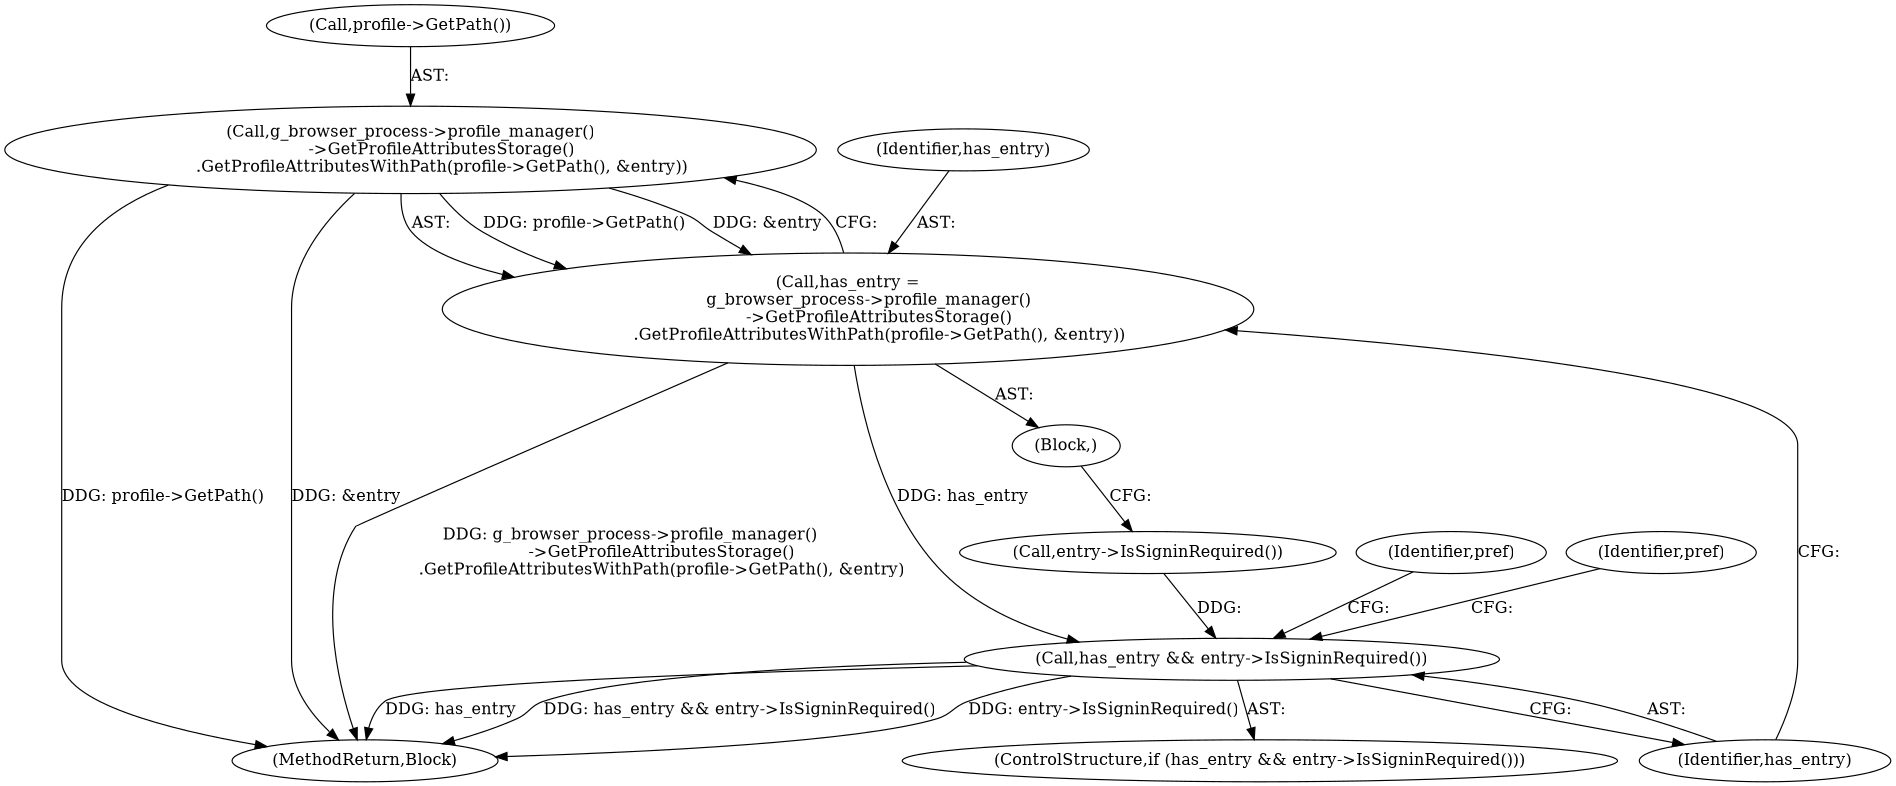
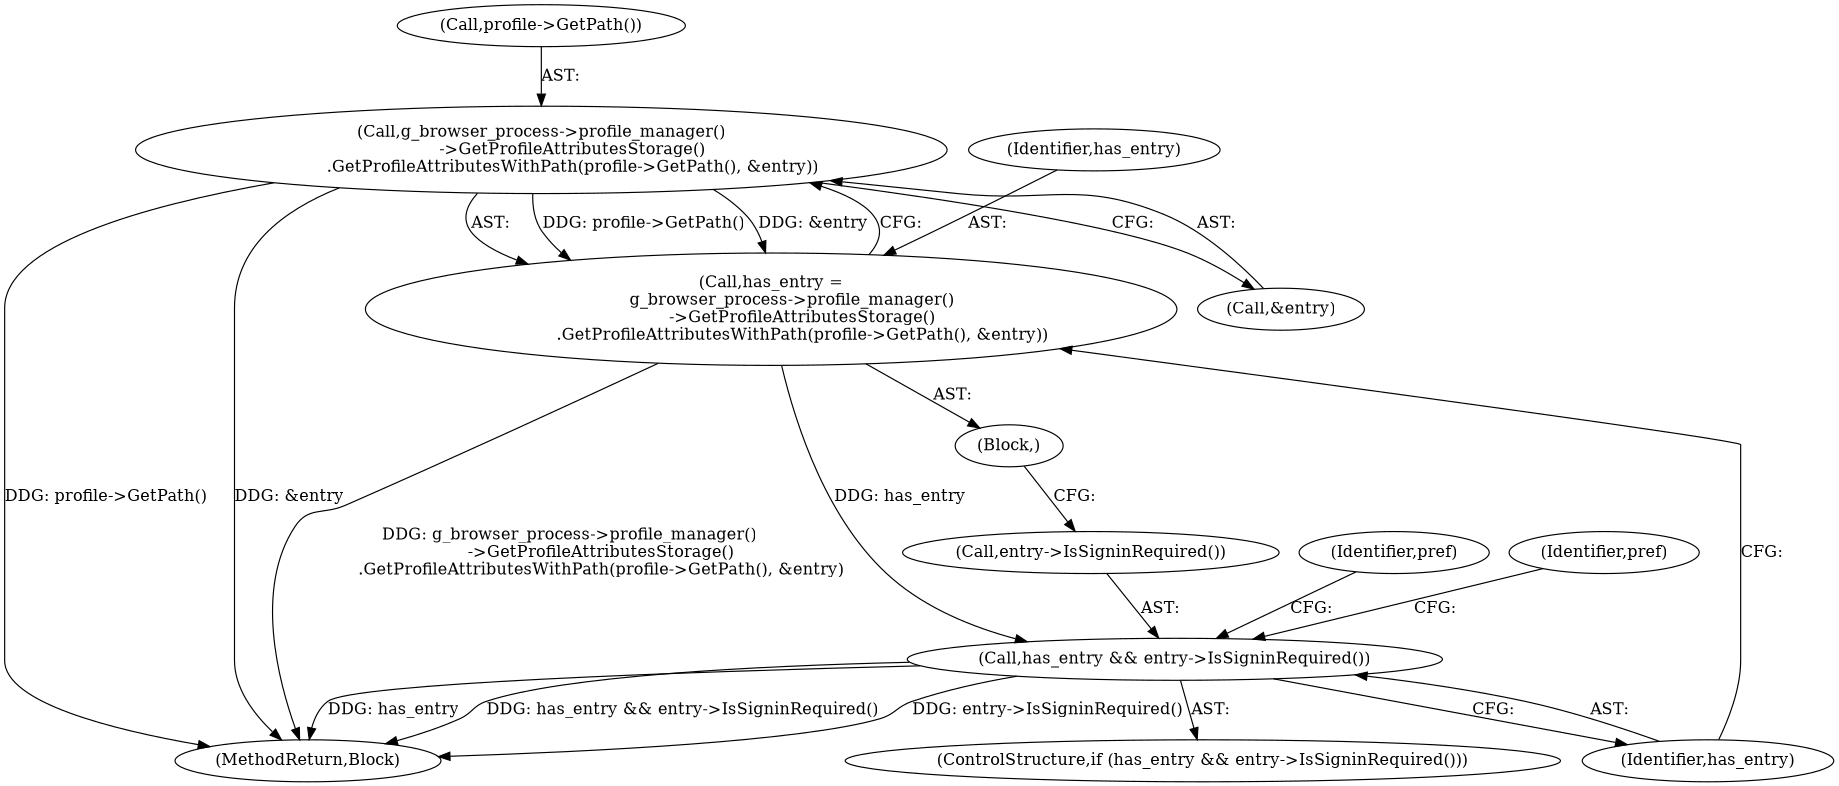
node "(Call,&entry)": added
edge "(Call,entry->IsSigninRequired())" -> "(Call,has_entry && entry->IsSigninRequired())": label "DDG: " -> "AST: "
